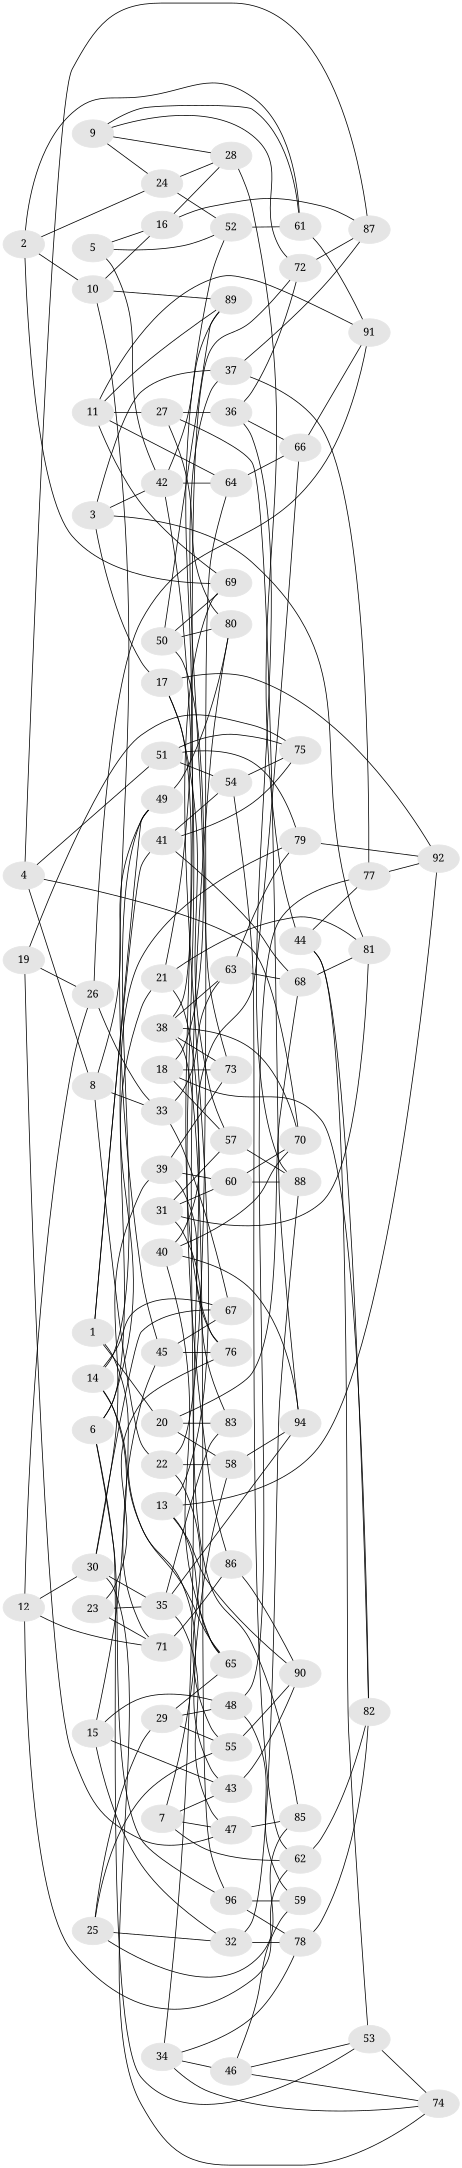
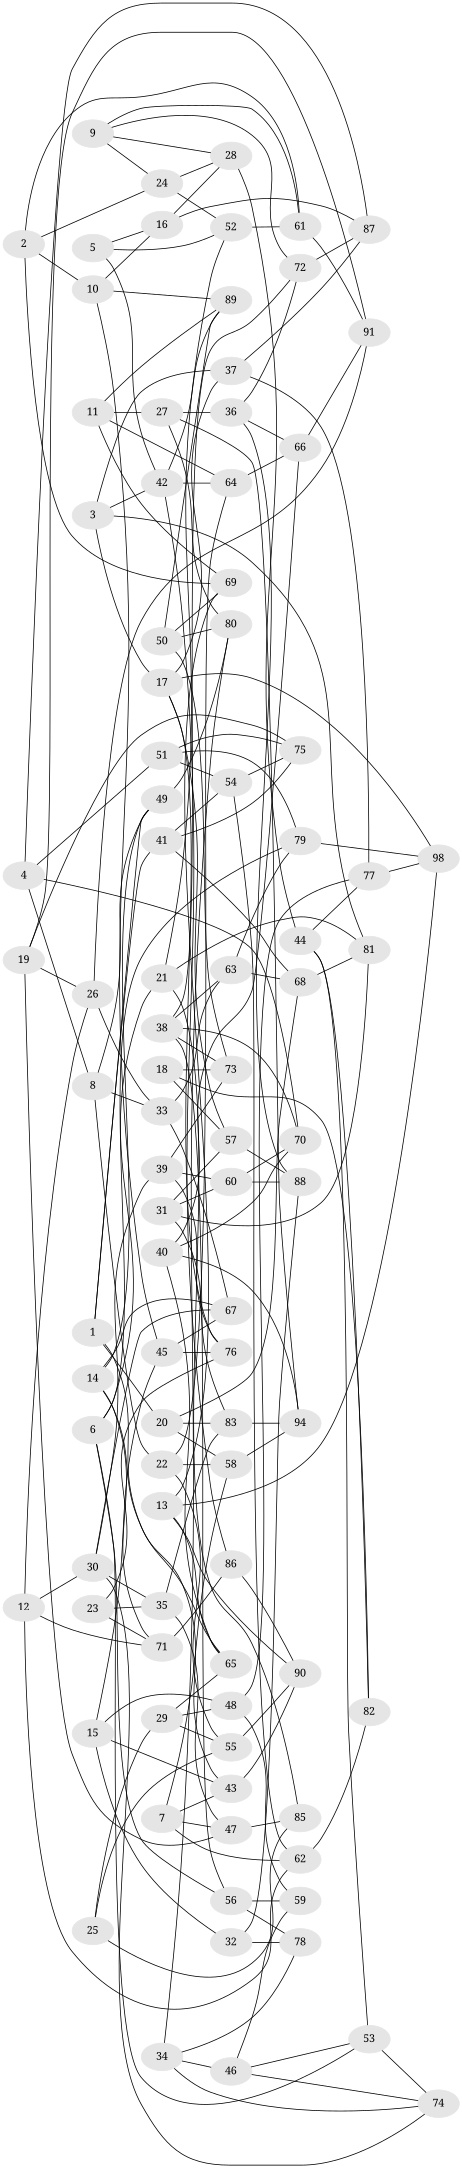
edge "91" -- "11": now "91" -- "19"
edge "37" -- "18": now "37" -- "17"
node "92": label "92" -> "98"
edge "94" -- "35": now "94" -- "83"
edge "82" -- "78": removed
node "96": label "96" -> "56"
edge "25" -- "32": removed
